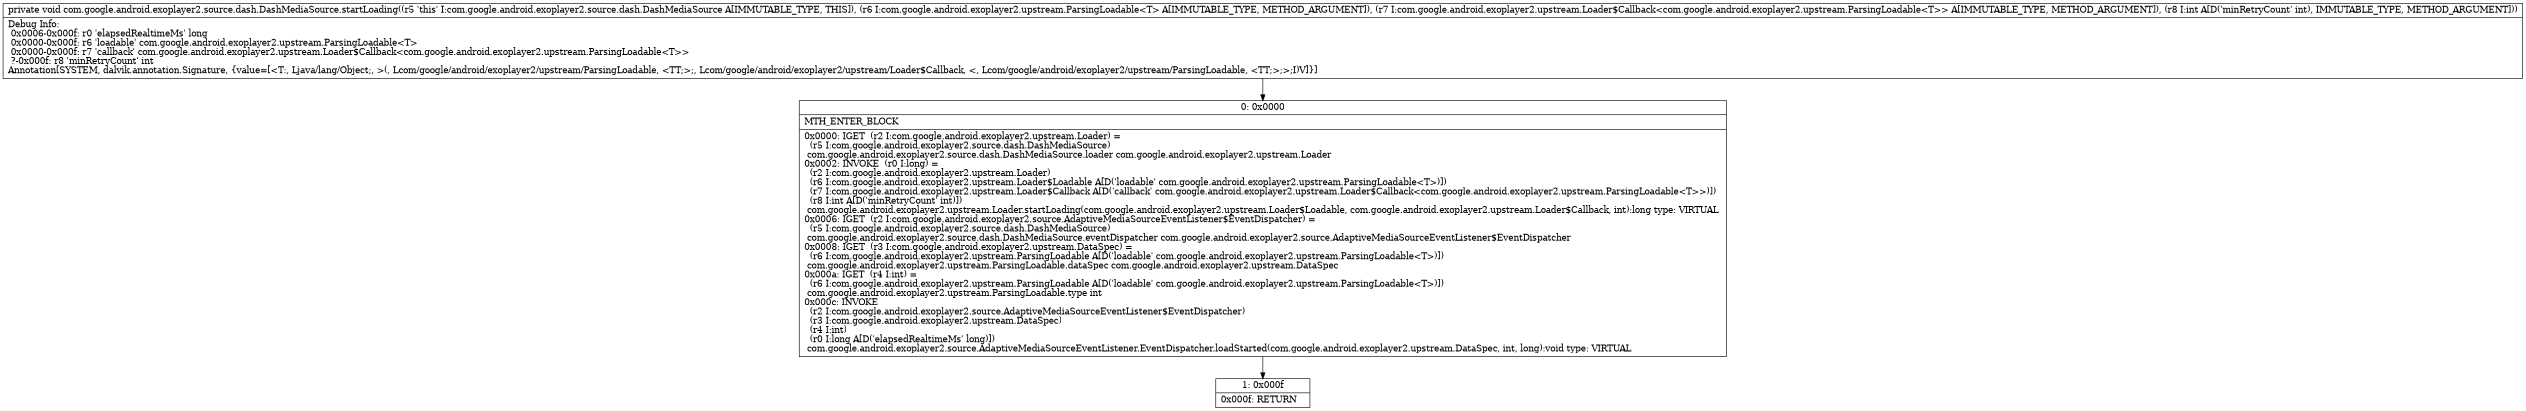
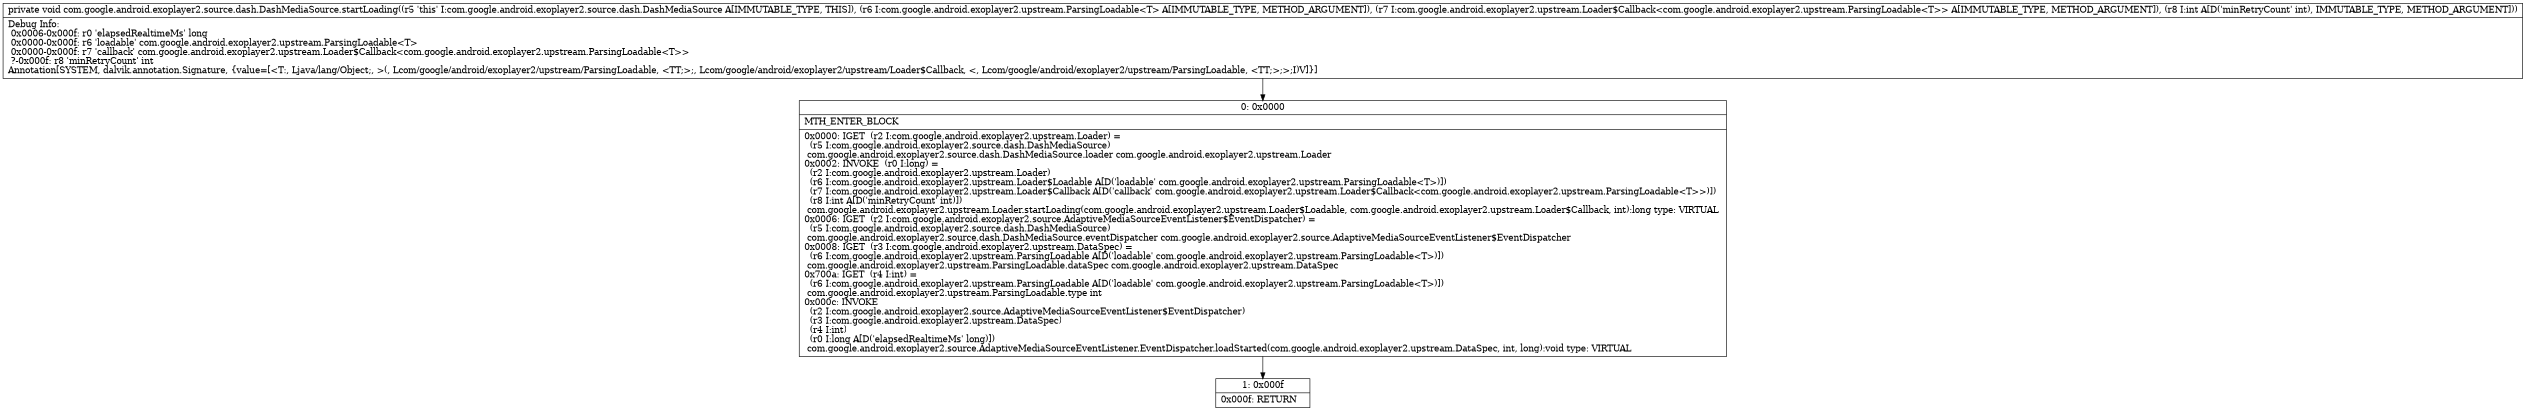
node "0: 0x0000": text "0x000a: IGET  (r4 I:int) =" -> "0x700a: IGET  (r4 I:int) ="
